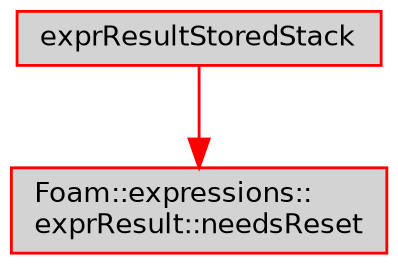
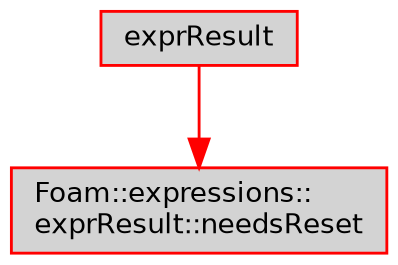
node "exprResultStoredStack": label "exprResultStoredStack" -> "exprResult"
